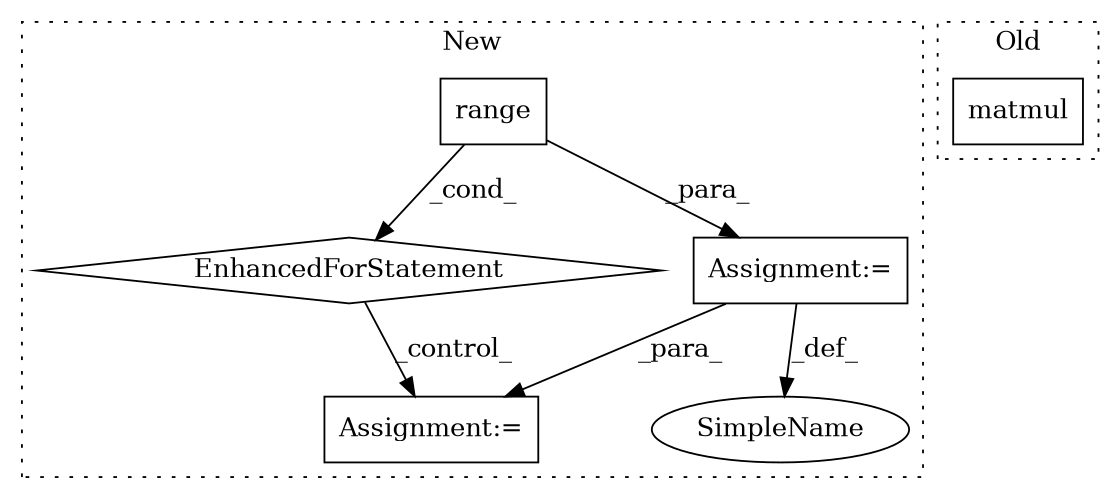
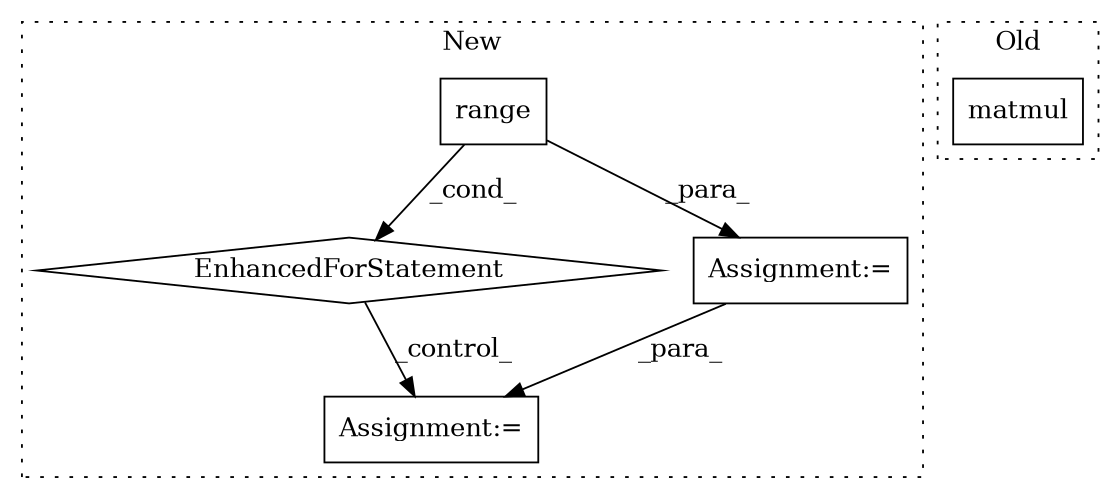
node "SimpleName": removed
